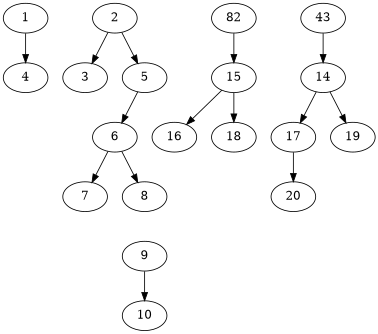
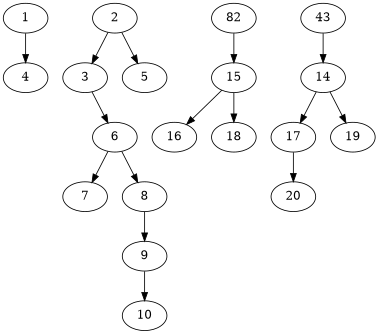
edge "5" -> "6": now "3" -> "6"
edge "8" -> "9": added
